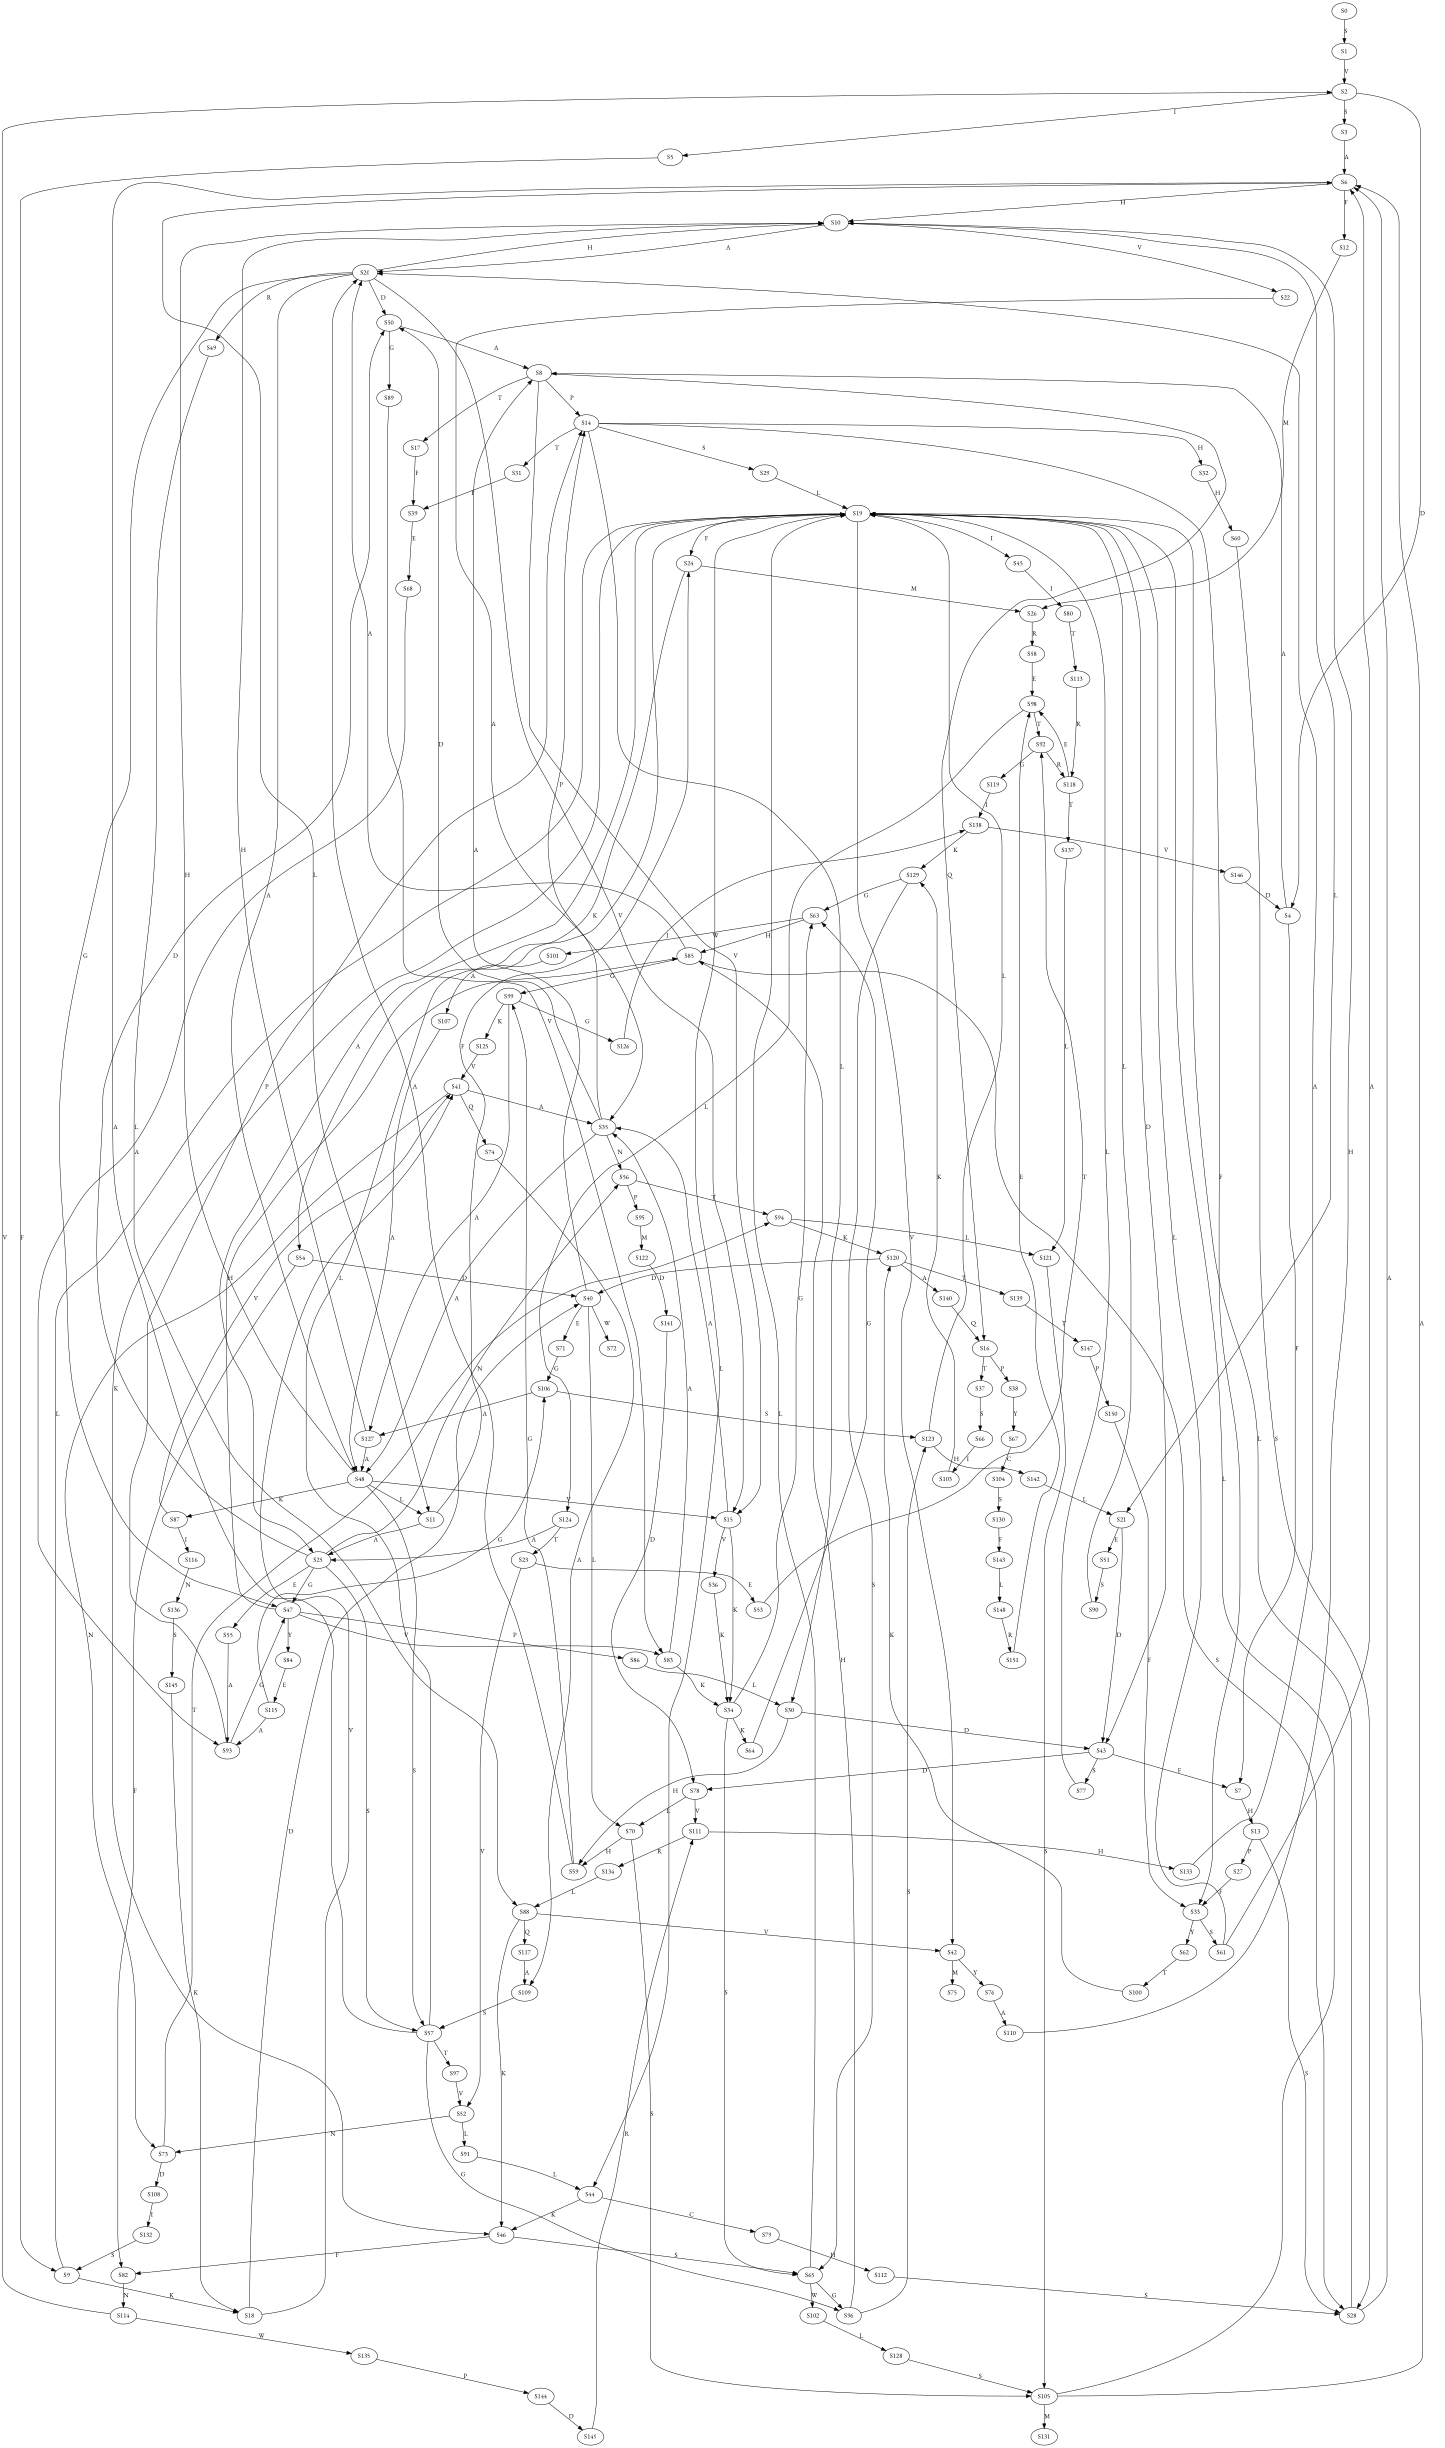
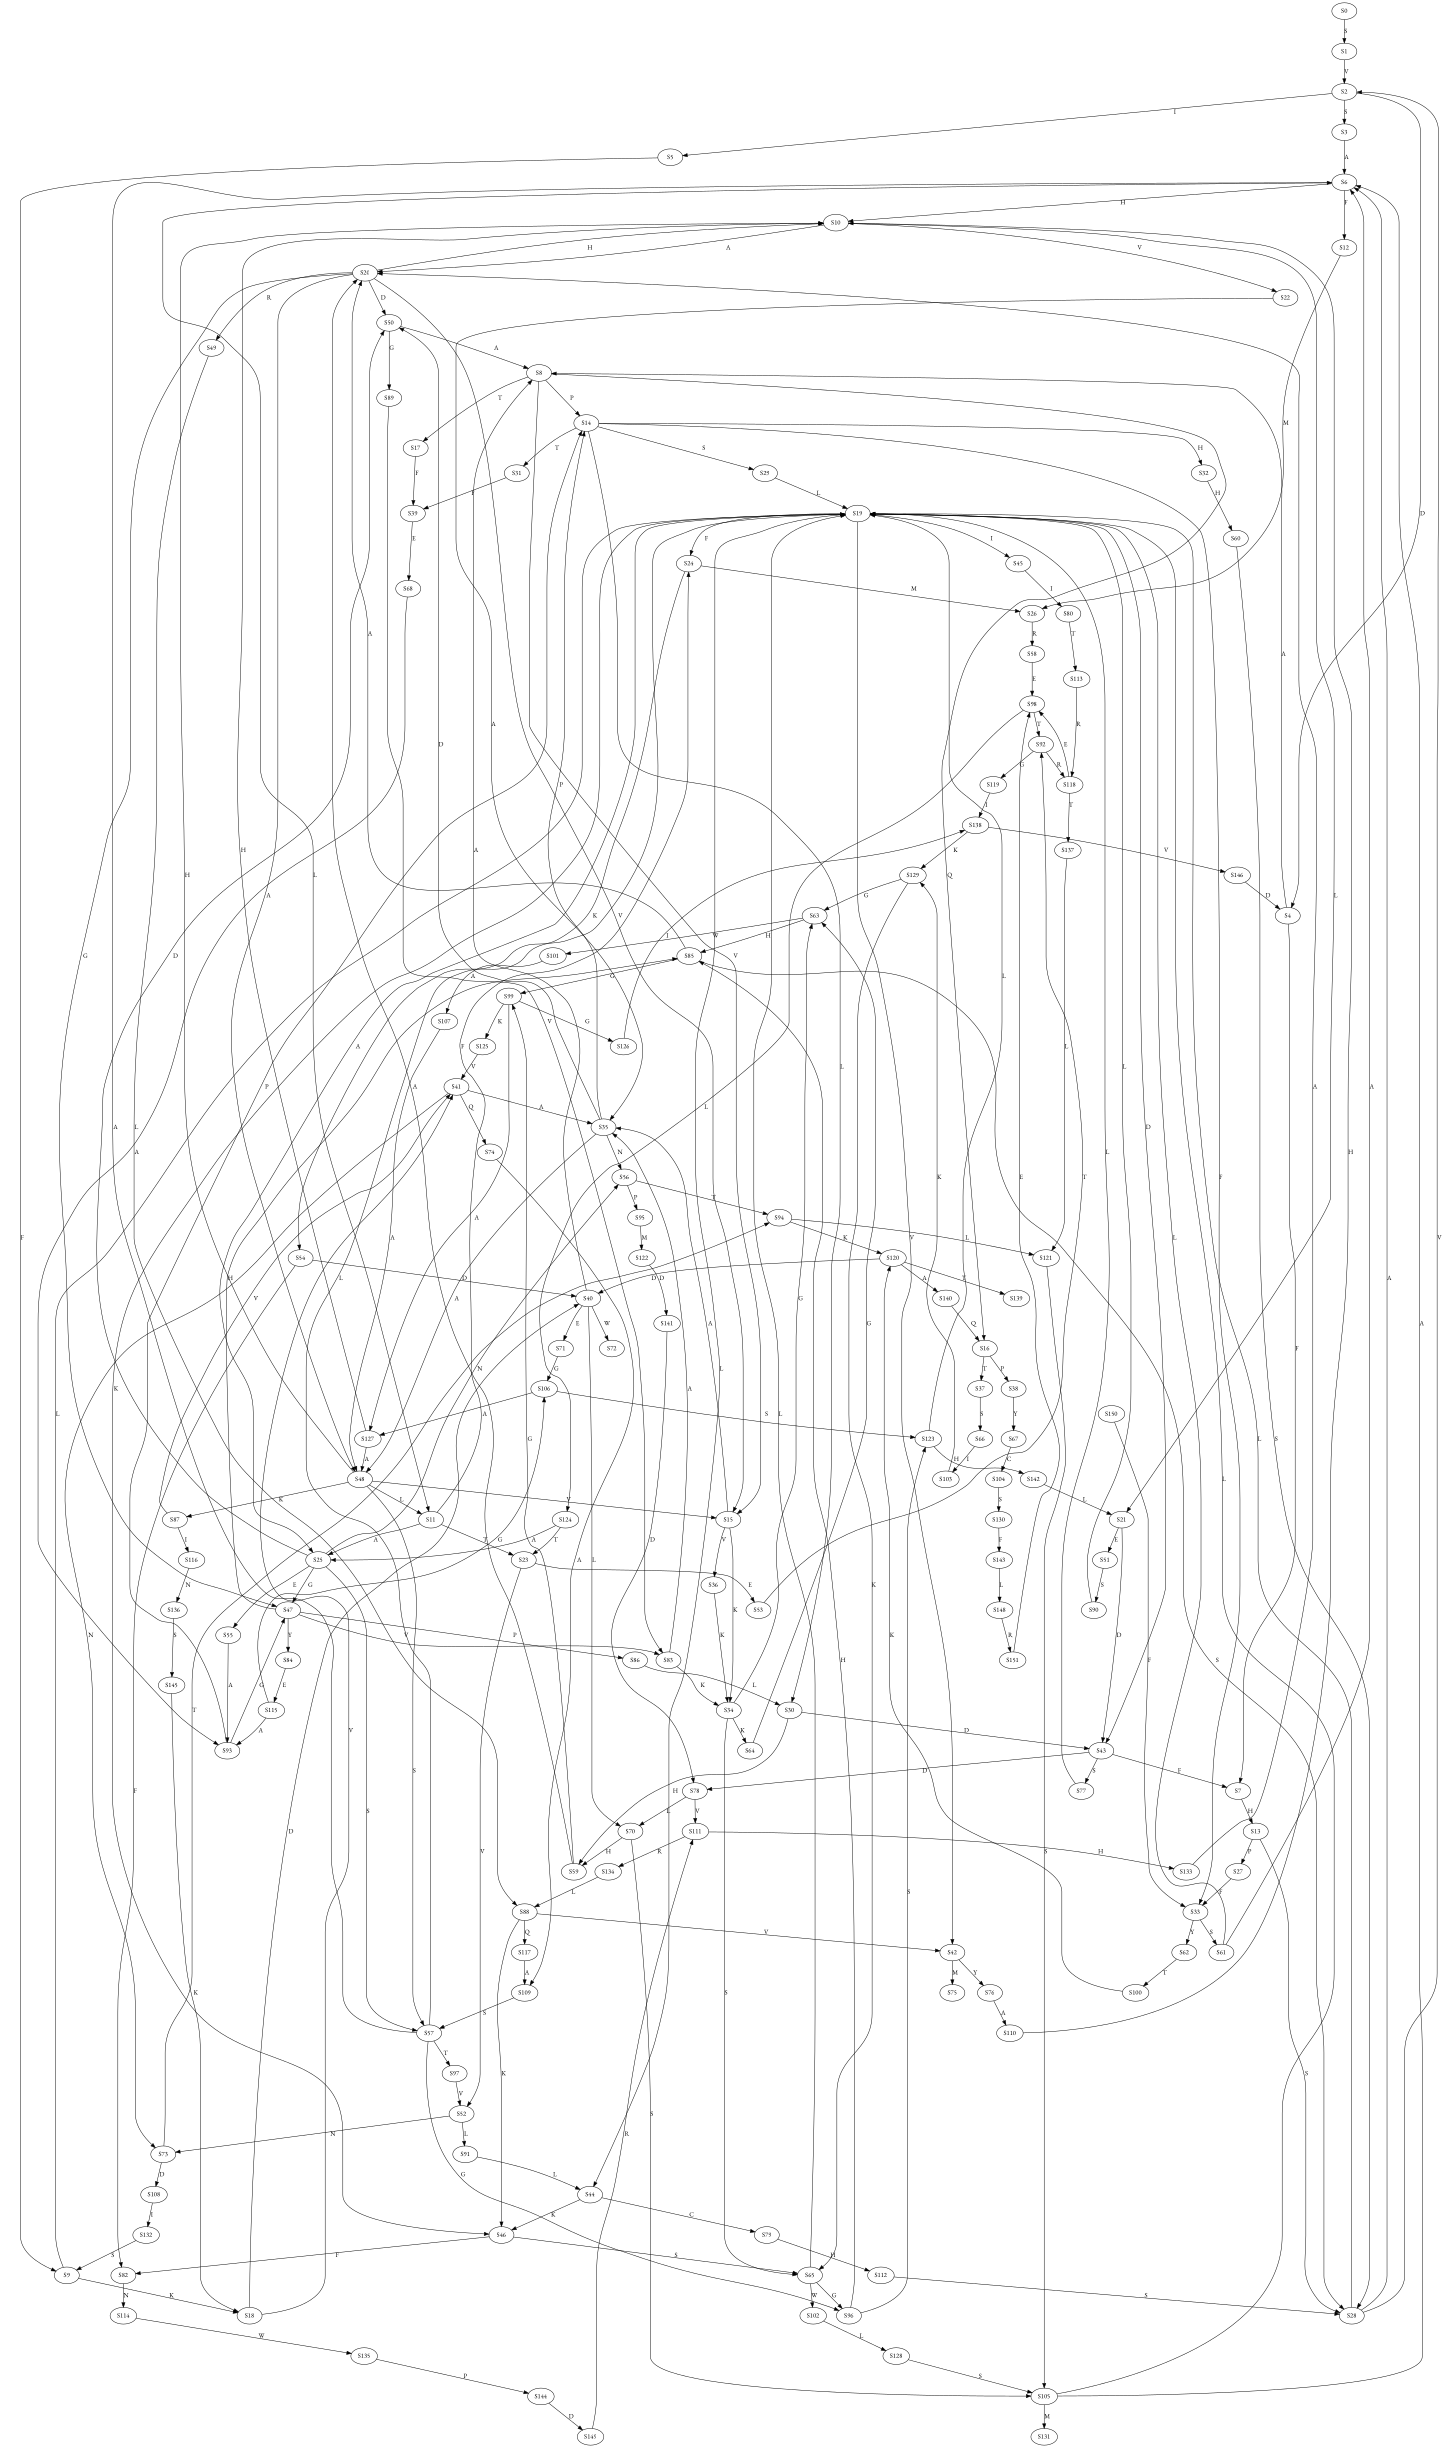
edge "S114" -> "S2": now "S28" -> "S2"
node "S147": removed
edge "S11" -> "S23": added, label "T"
edge "S129" -> "S65": label "S" -> "K"
